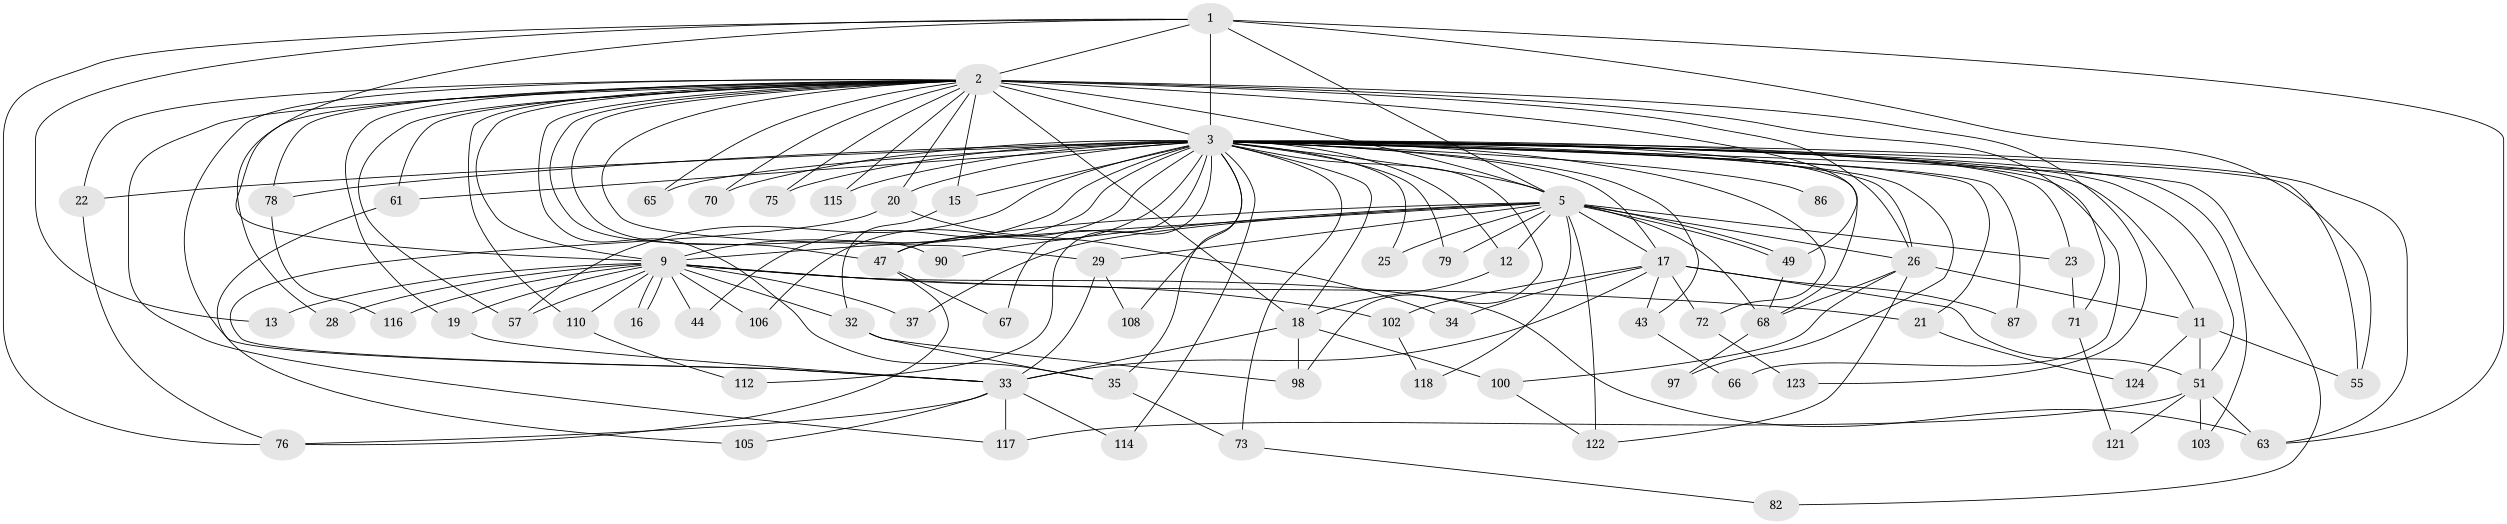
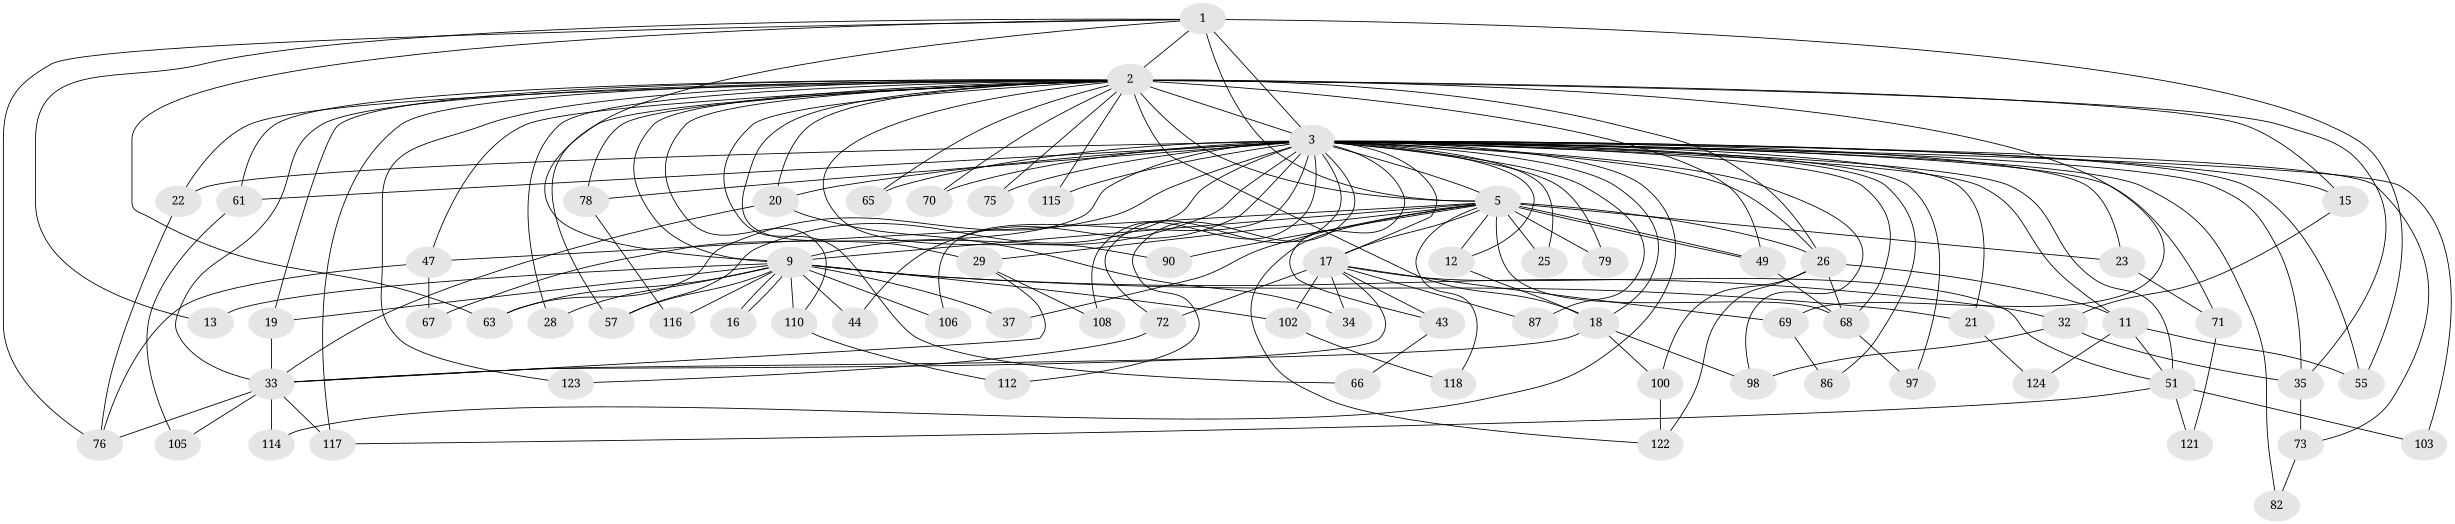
edge "3" -- "47": removed
node "69": added
edge "51" -- "63": removed
